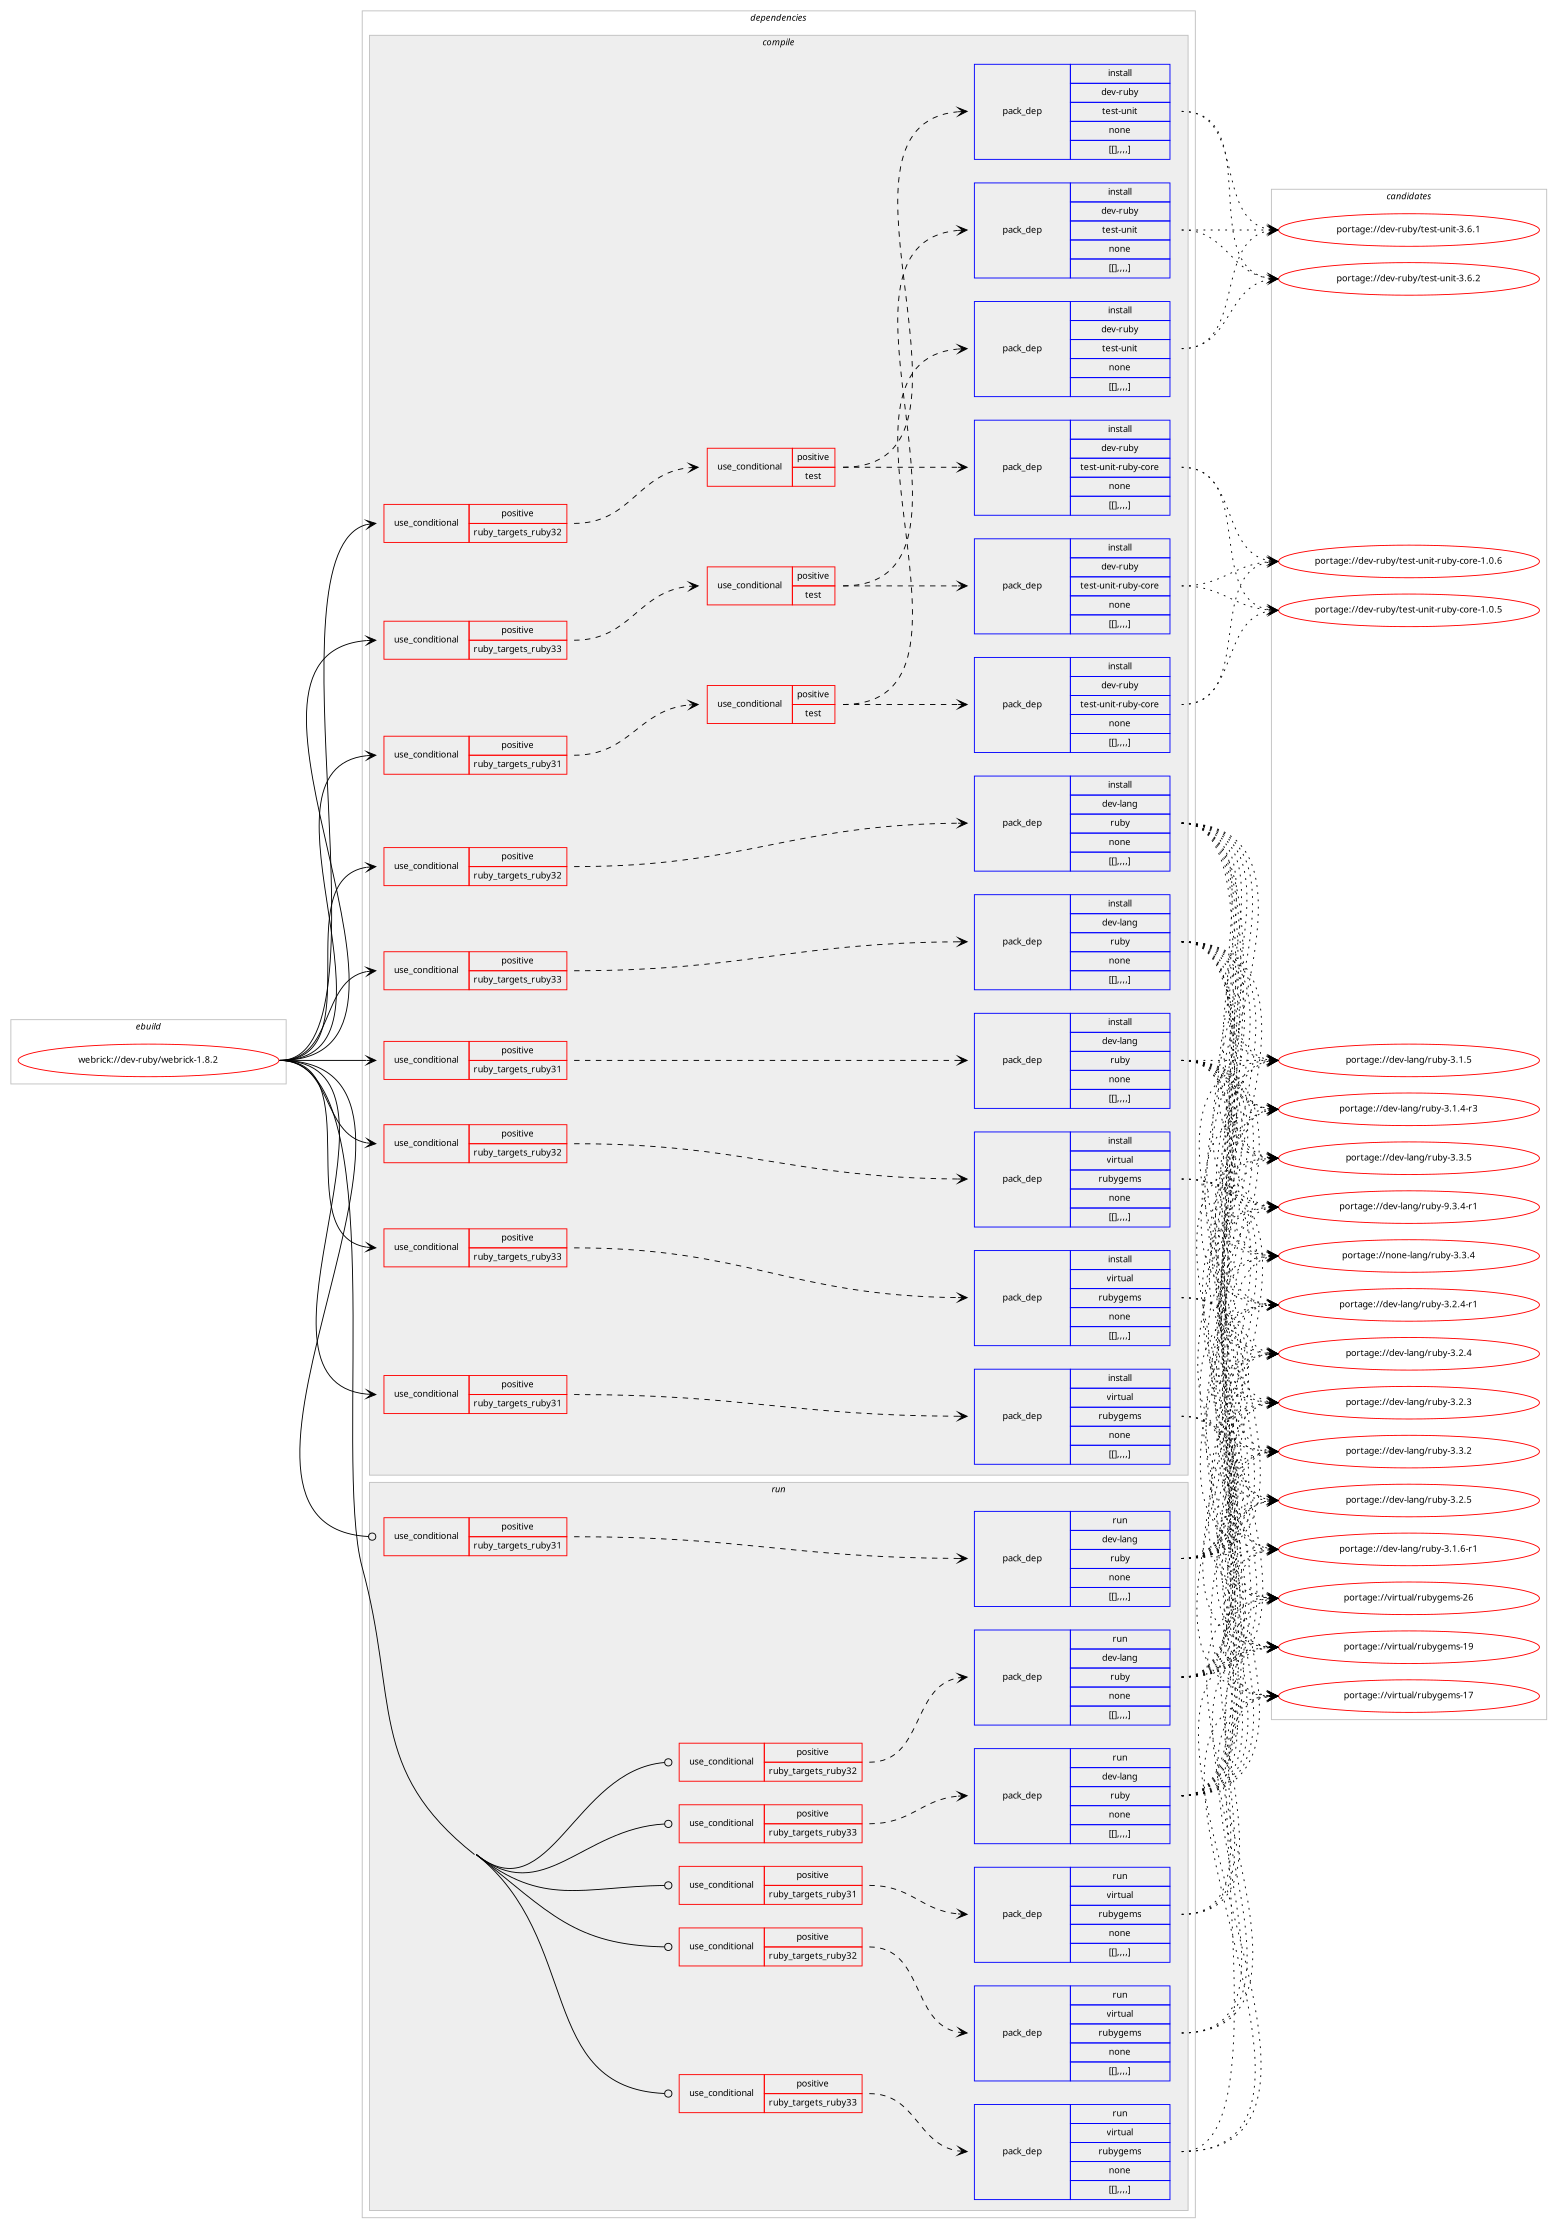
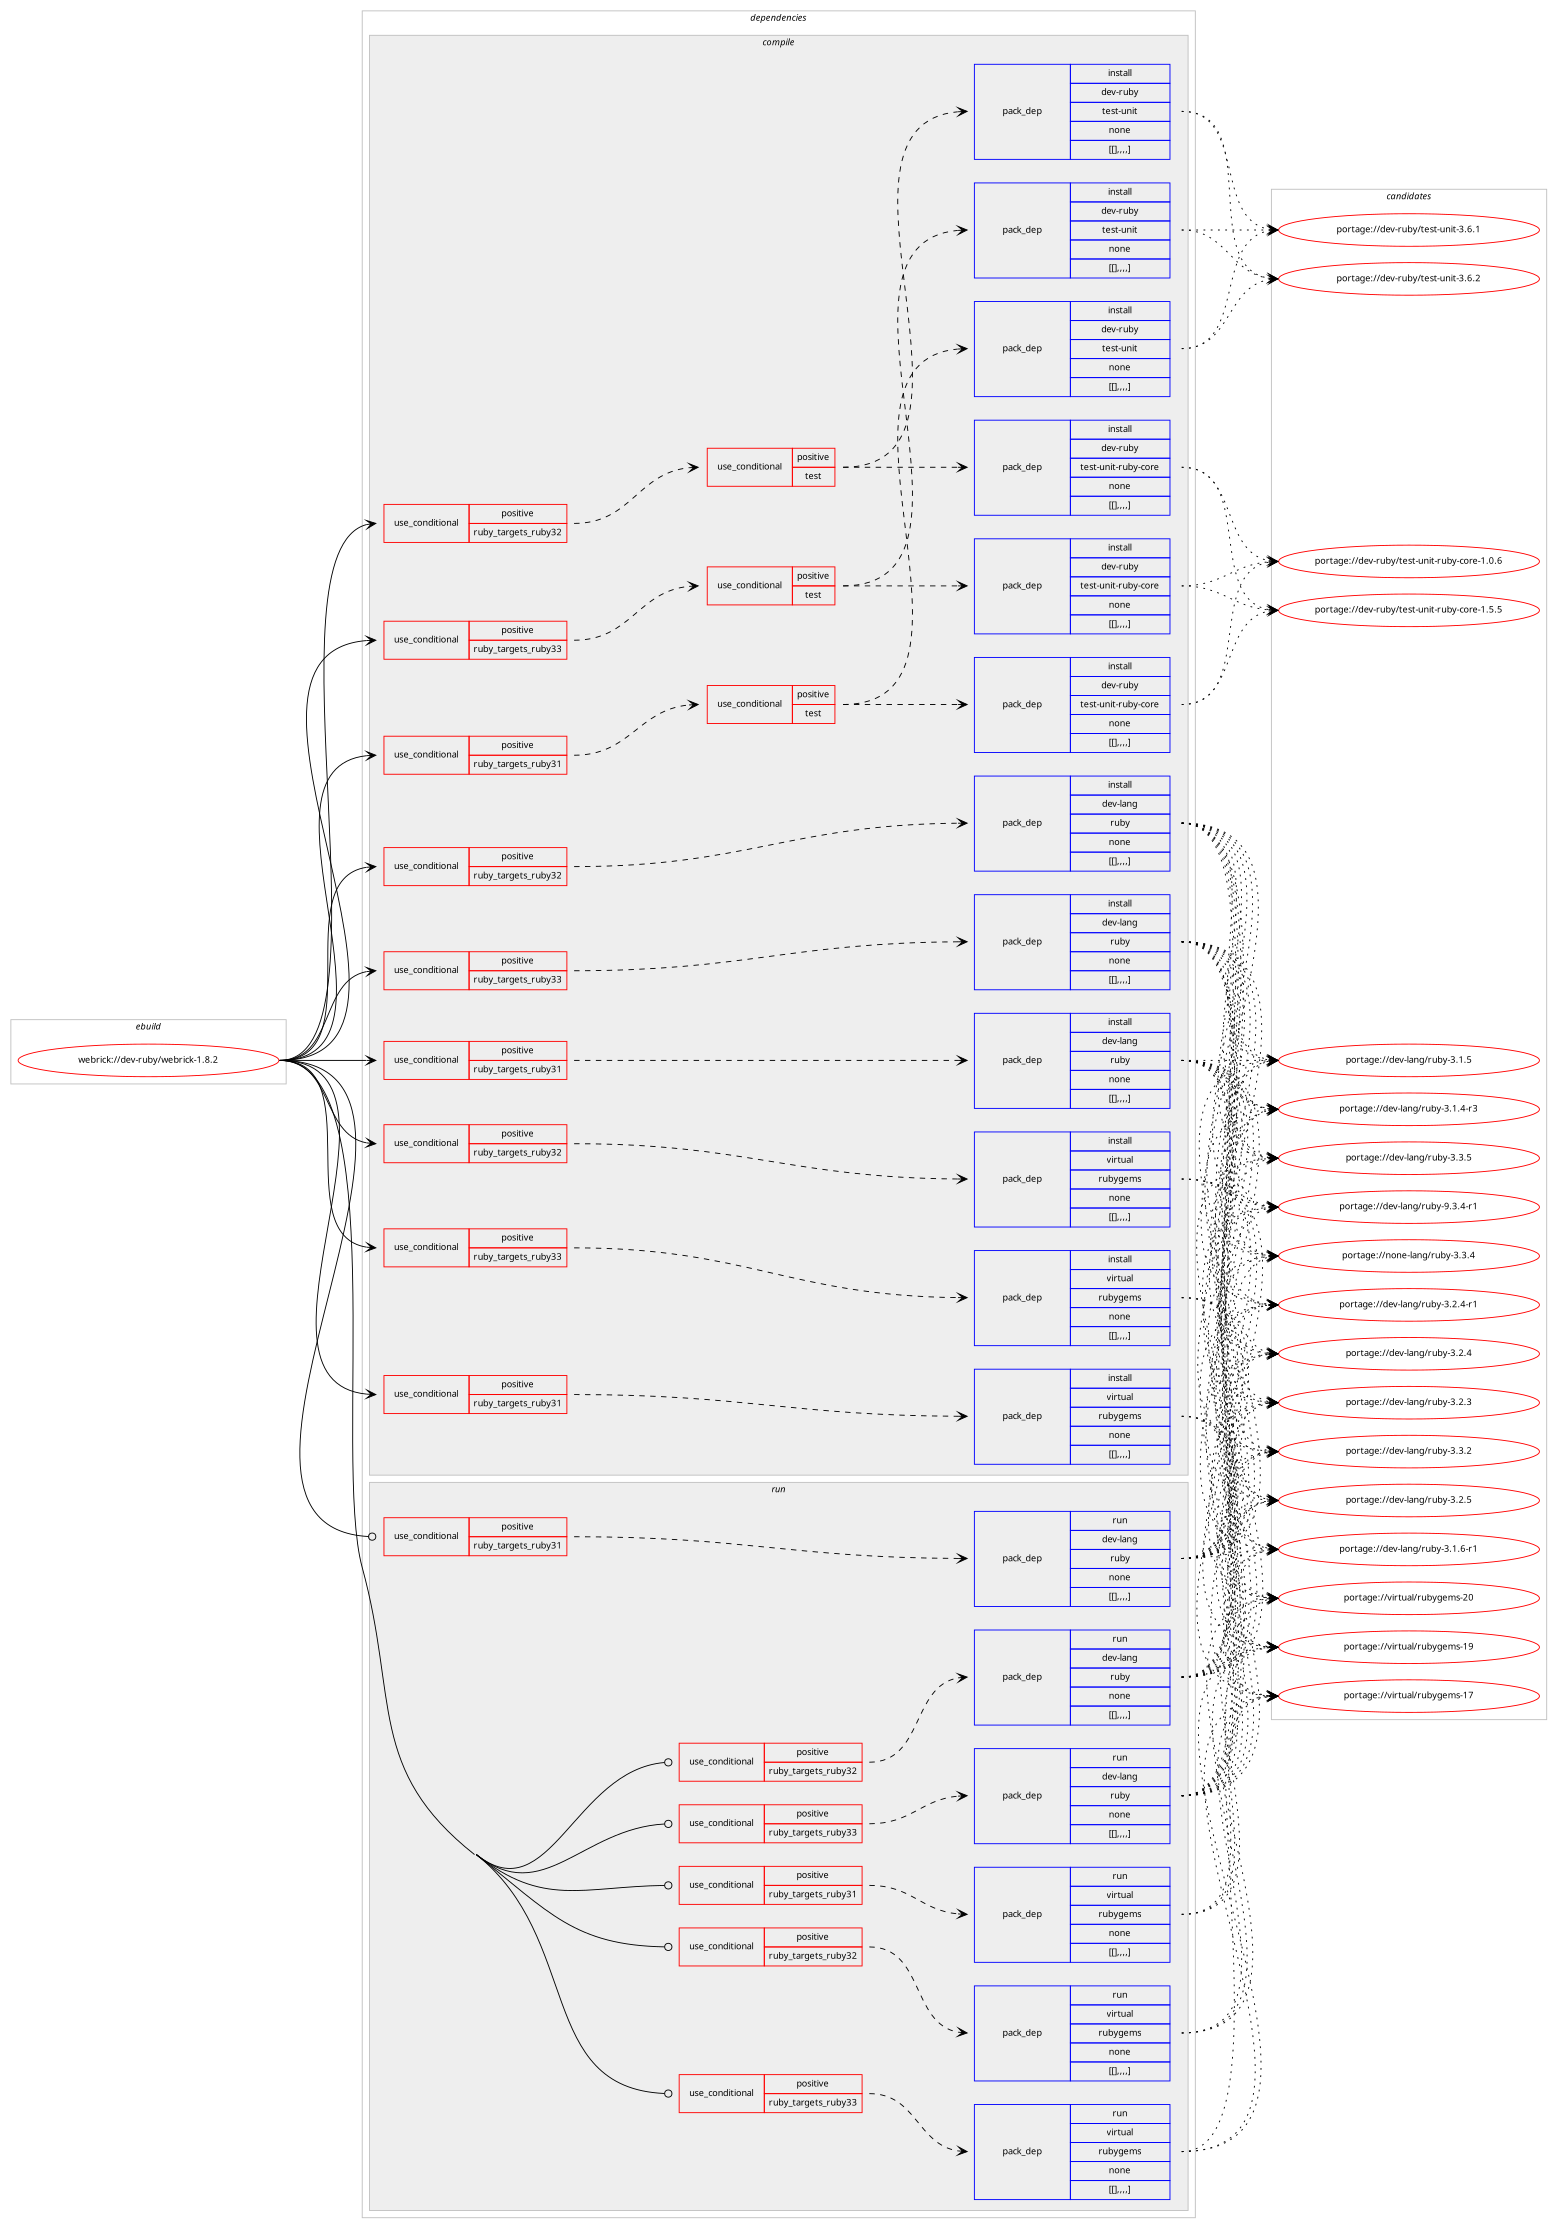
node "portage://dev-ruby/test-unit-ruby-core-1.0.5": label "portage://dev-ruby/test-unit-ruby-core-1.0.5" -> "portage://dev-ruby/test-unit-ruby-core-1.5.5"
node "portage://virtual/rubygems-26": label "portage://virtual/rubygems-26" -> "portage://virtual/rubygems-20"
